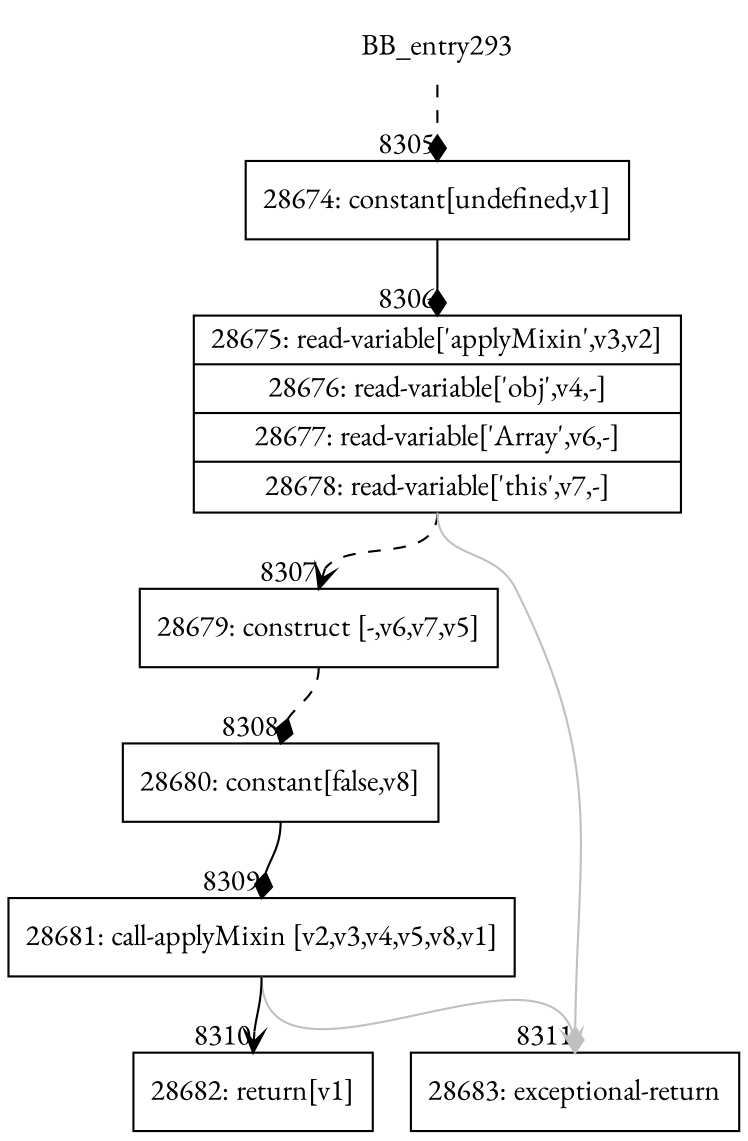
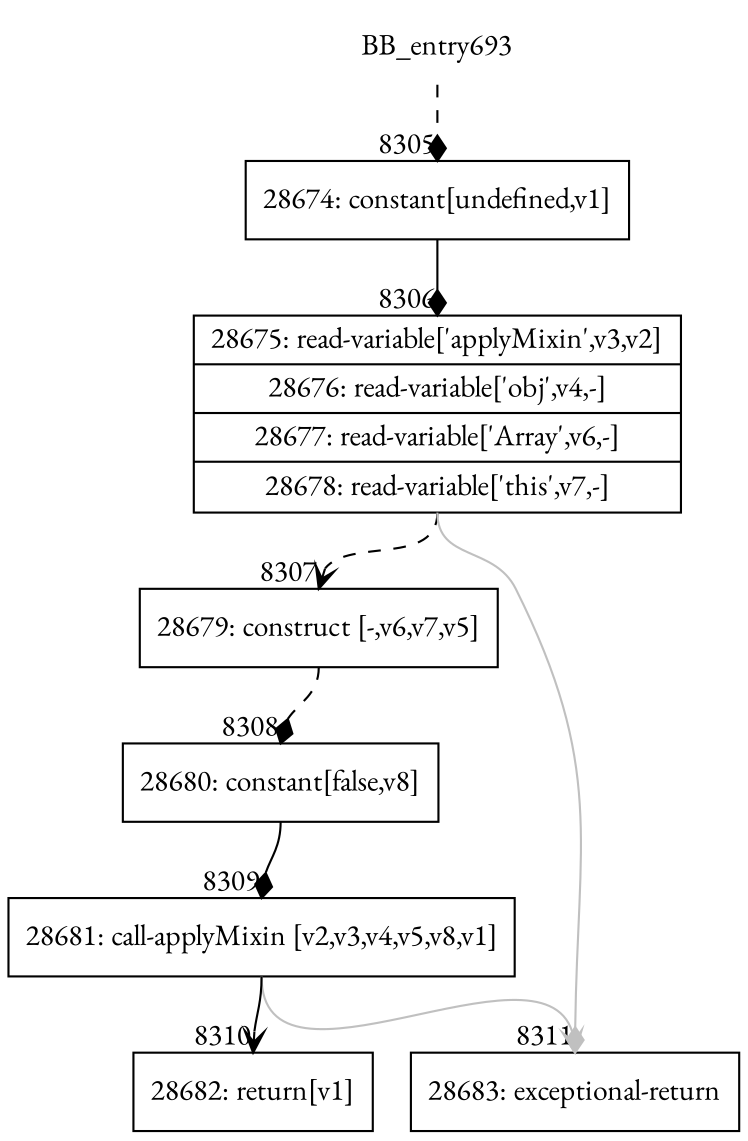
node "BB_entry293": label "BB_entry293" -> "BB_entry693"
